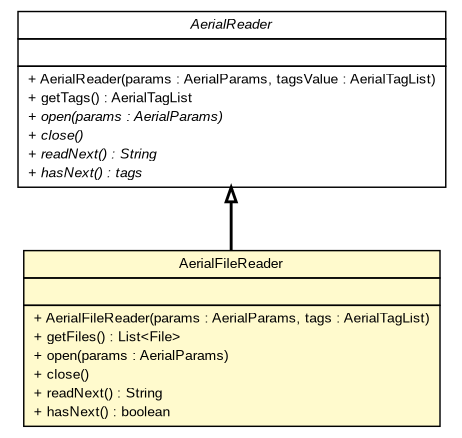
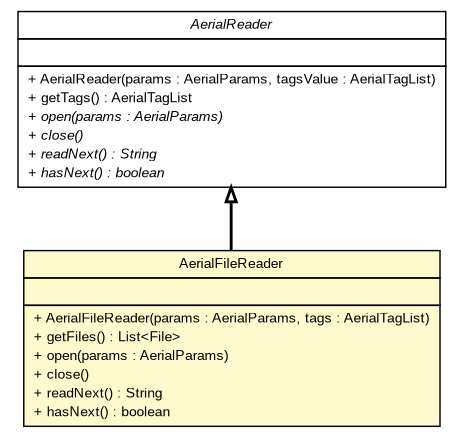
node "AerialReader": text "+ hasNext() : tags" -> "+ hasNext() : boolean"
